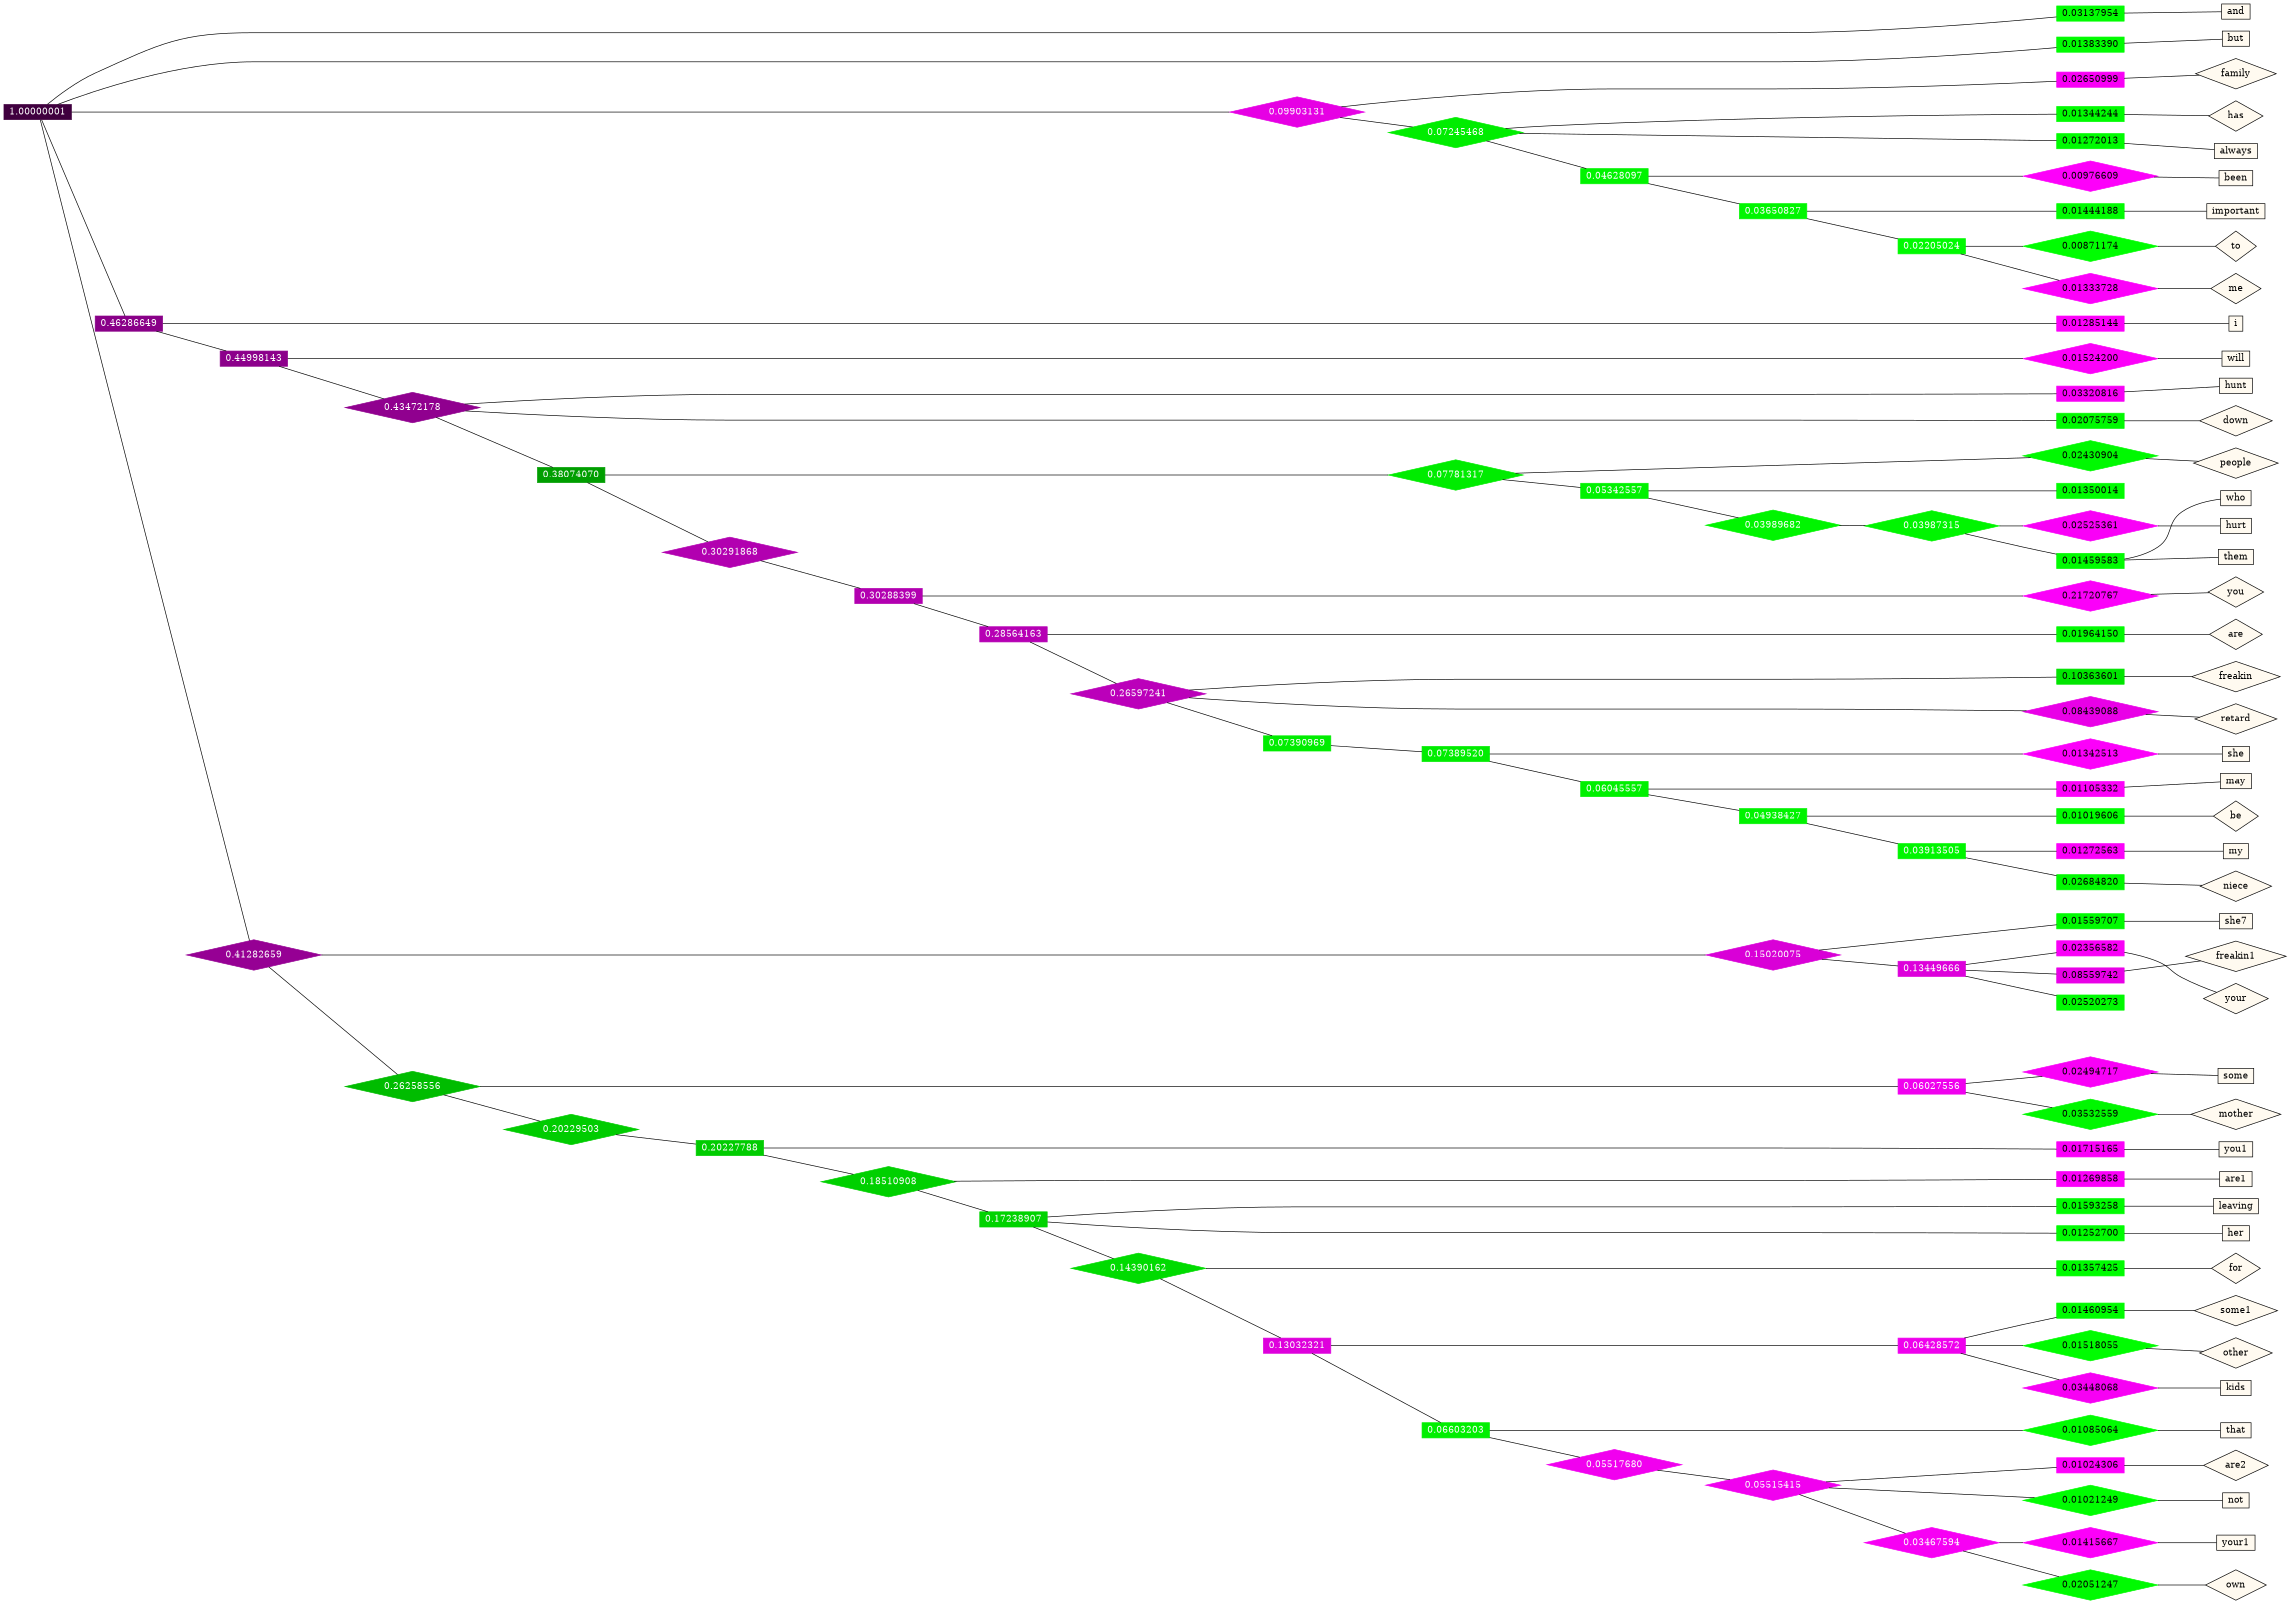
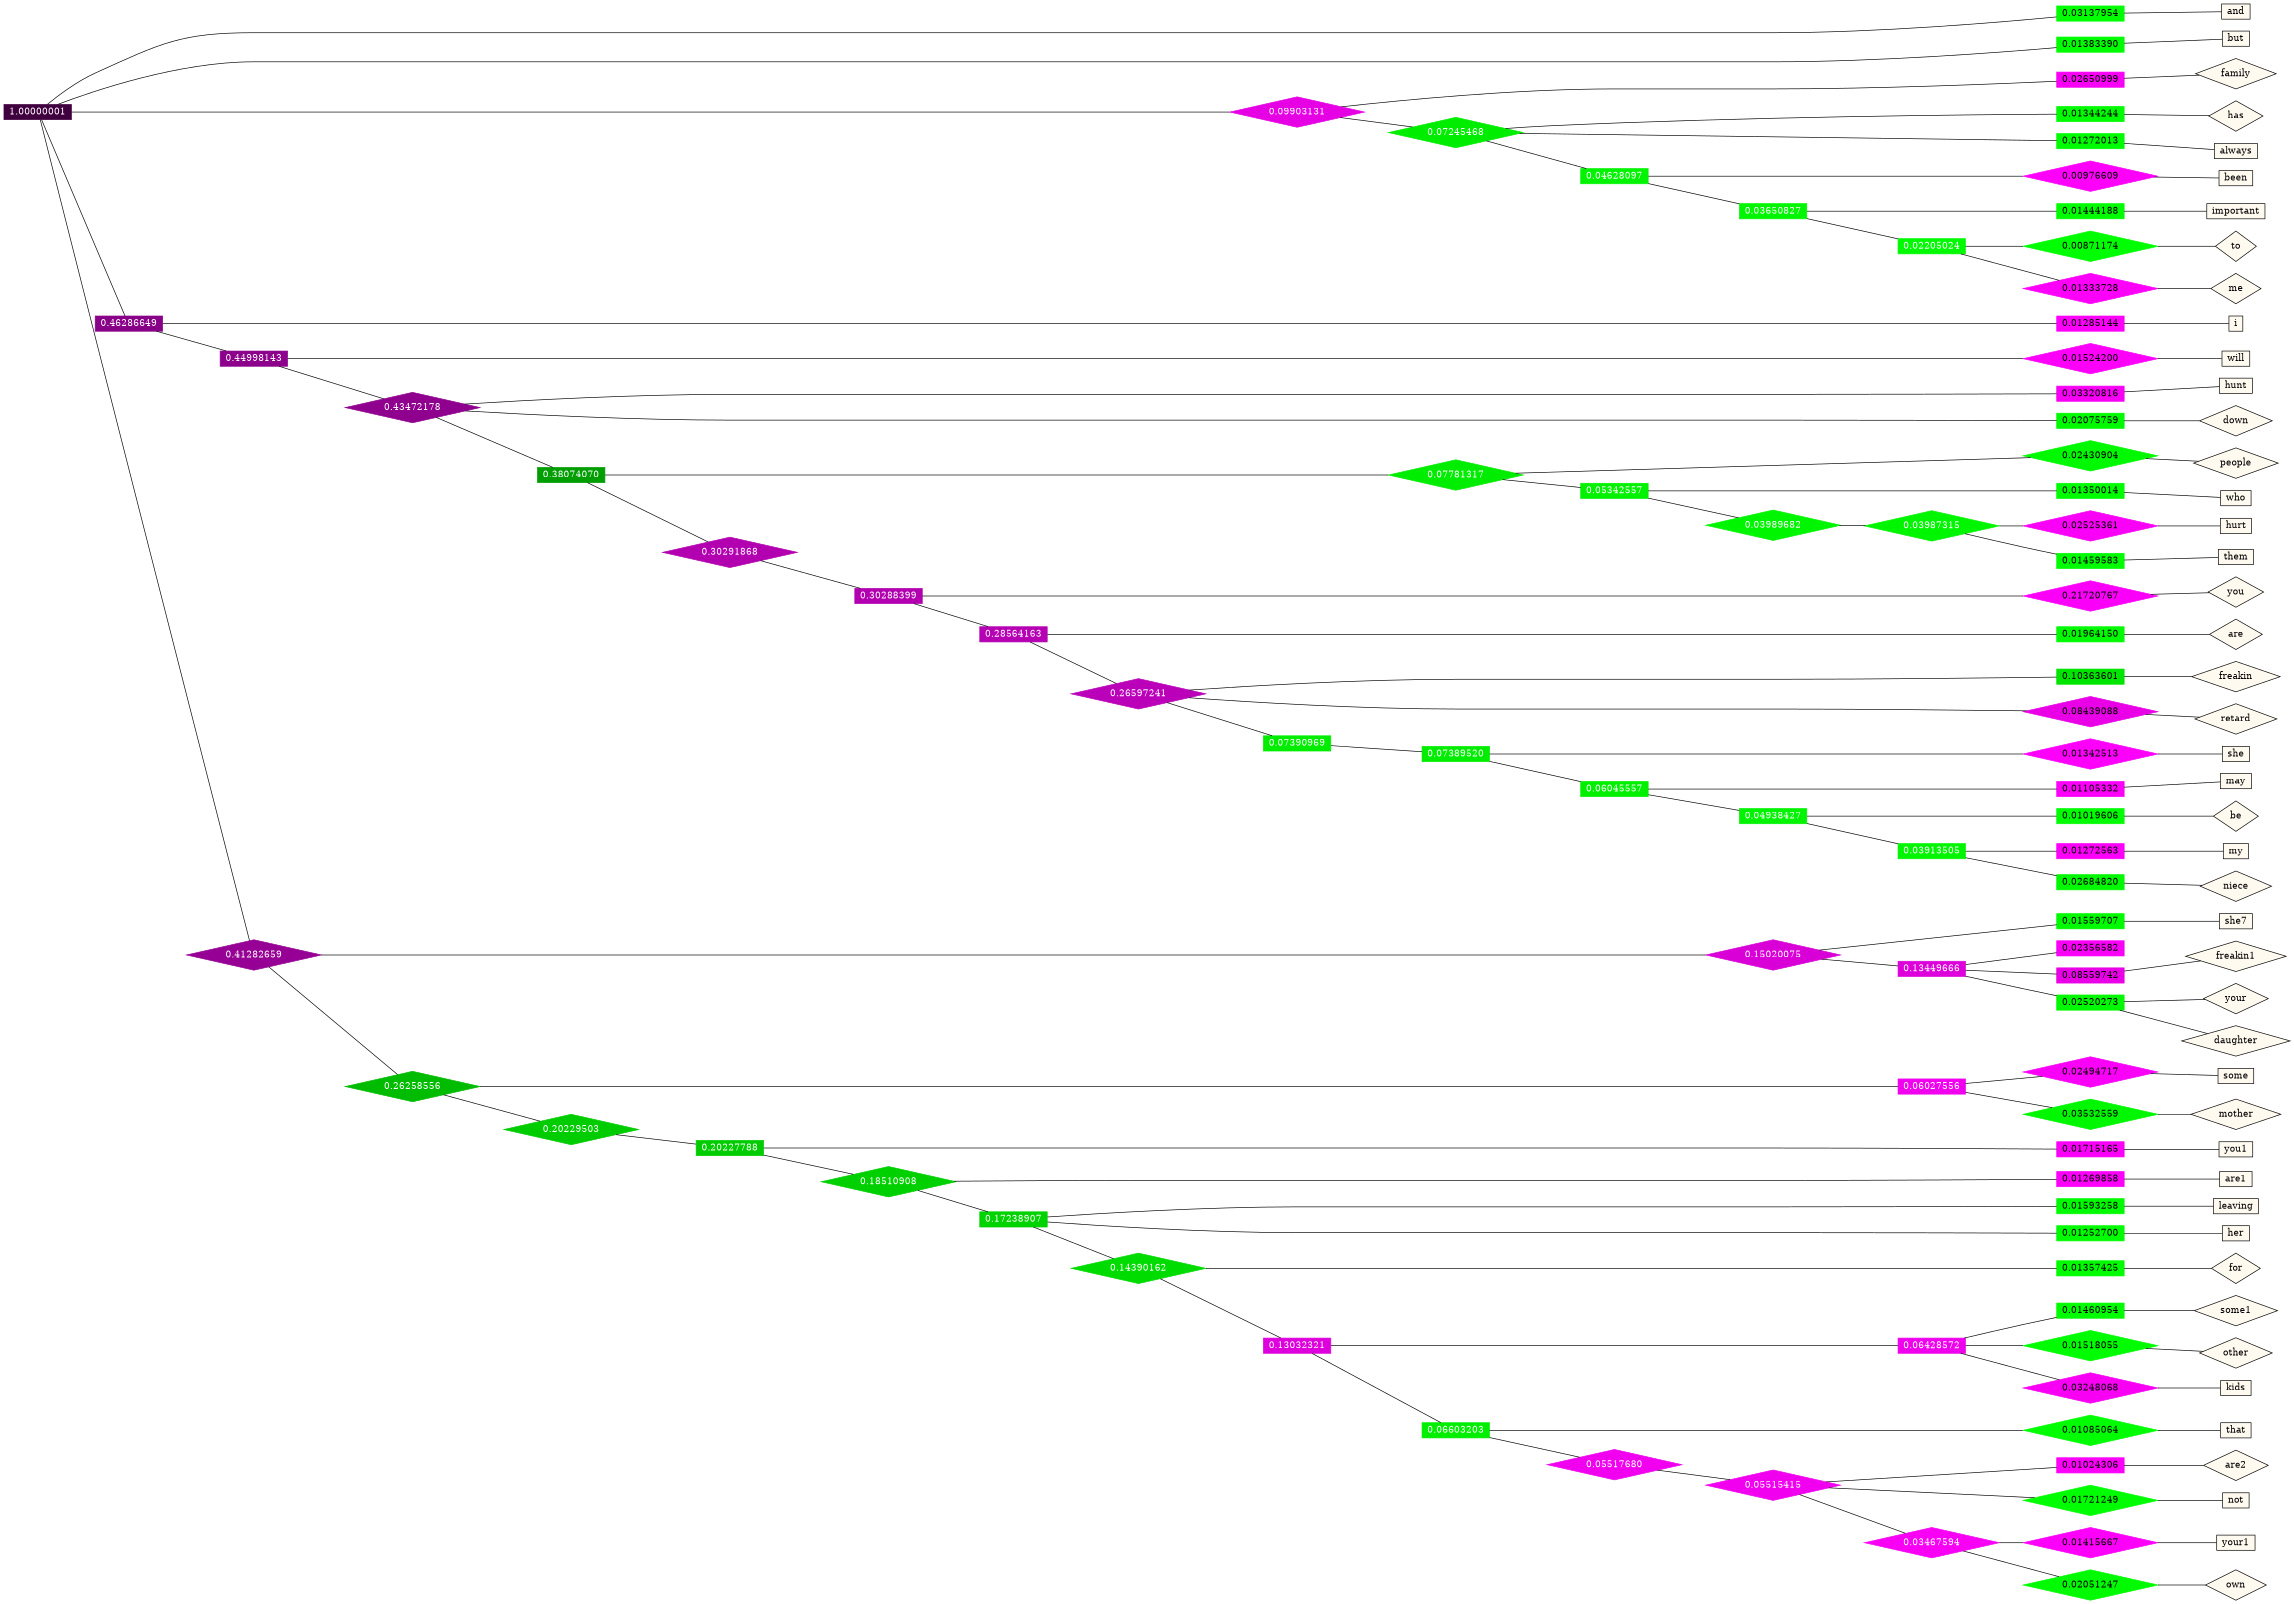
edge "who" -- "0.01459583": now "who" -- "0.01350014"
edge "0.02356582" -- "your": now "0.02520273" -- "your"
node "daughter": added
node "0.03448068": label "0.03448068" -> "0.03248068"
node "0.01021249": label "0.01021249" -> "0.01721249"
